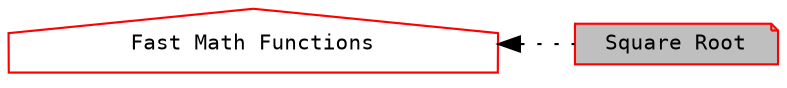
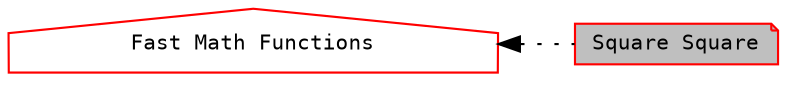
node "Square Root": label "Square Root" -> "Square Square"
